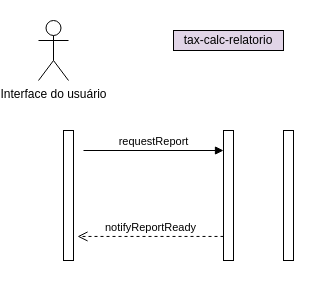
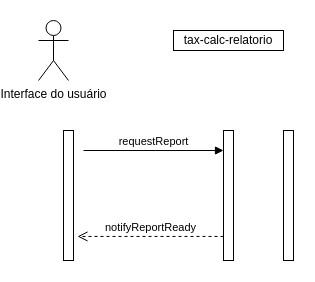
node "tax-calc-relatorio": fillcolor #e1d5e7 -> #ffffff
